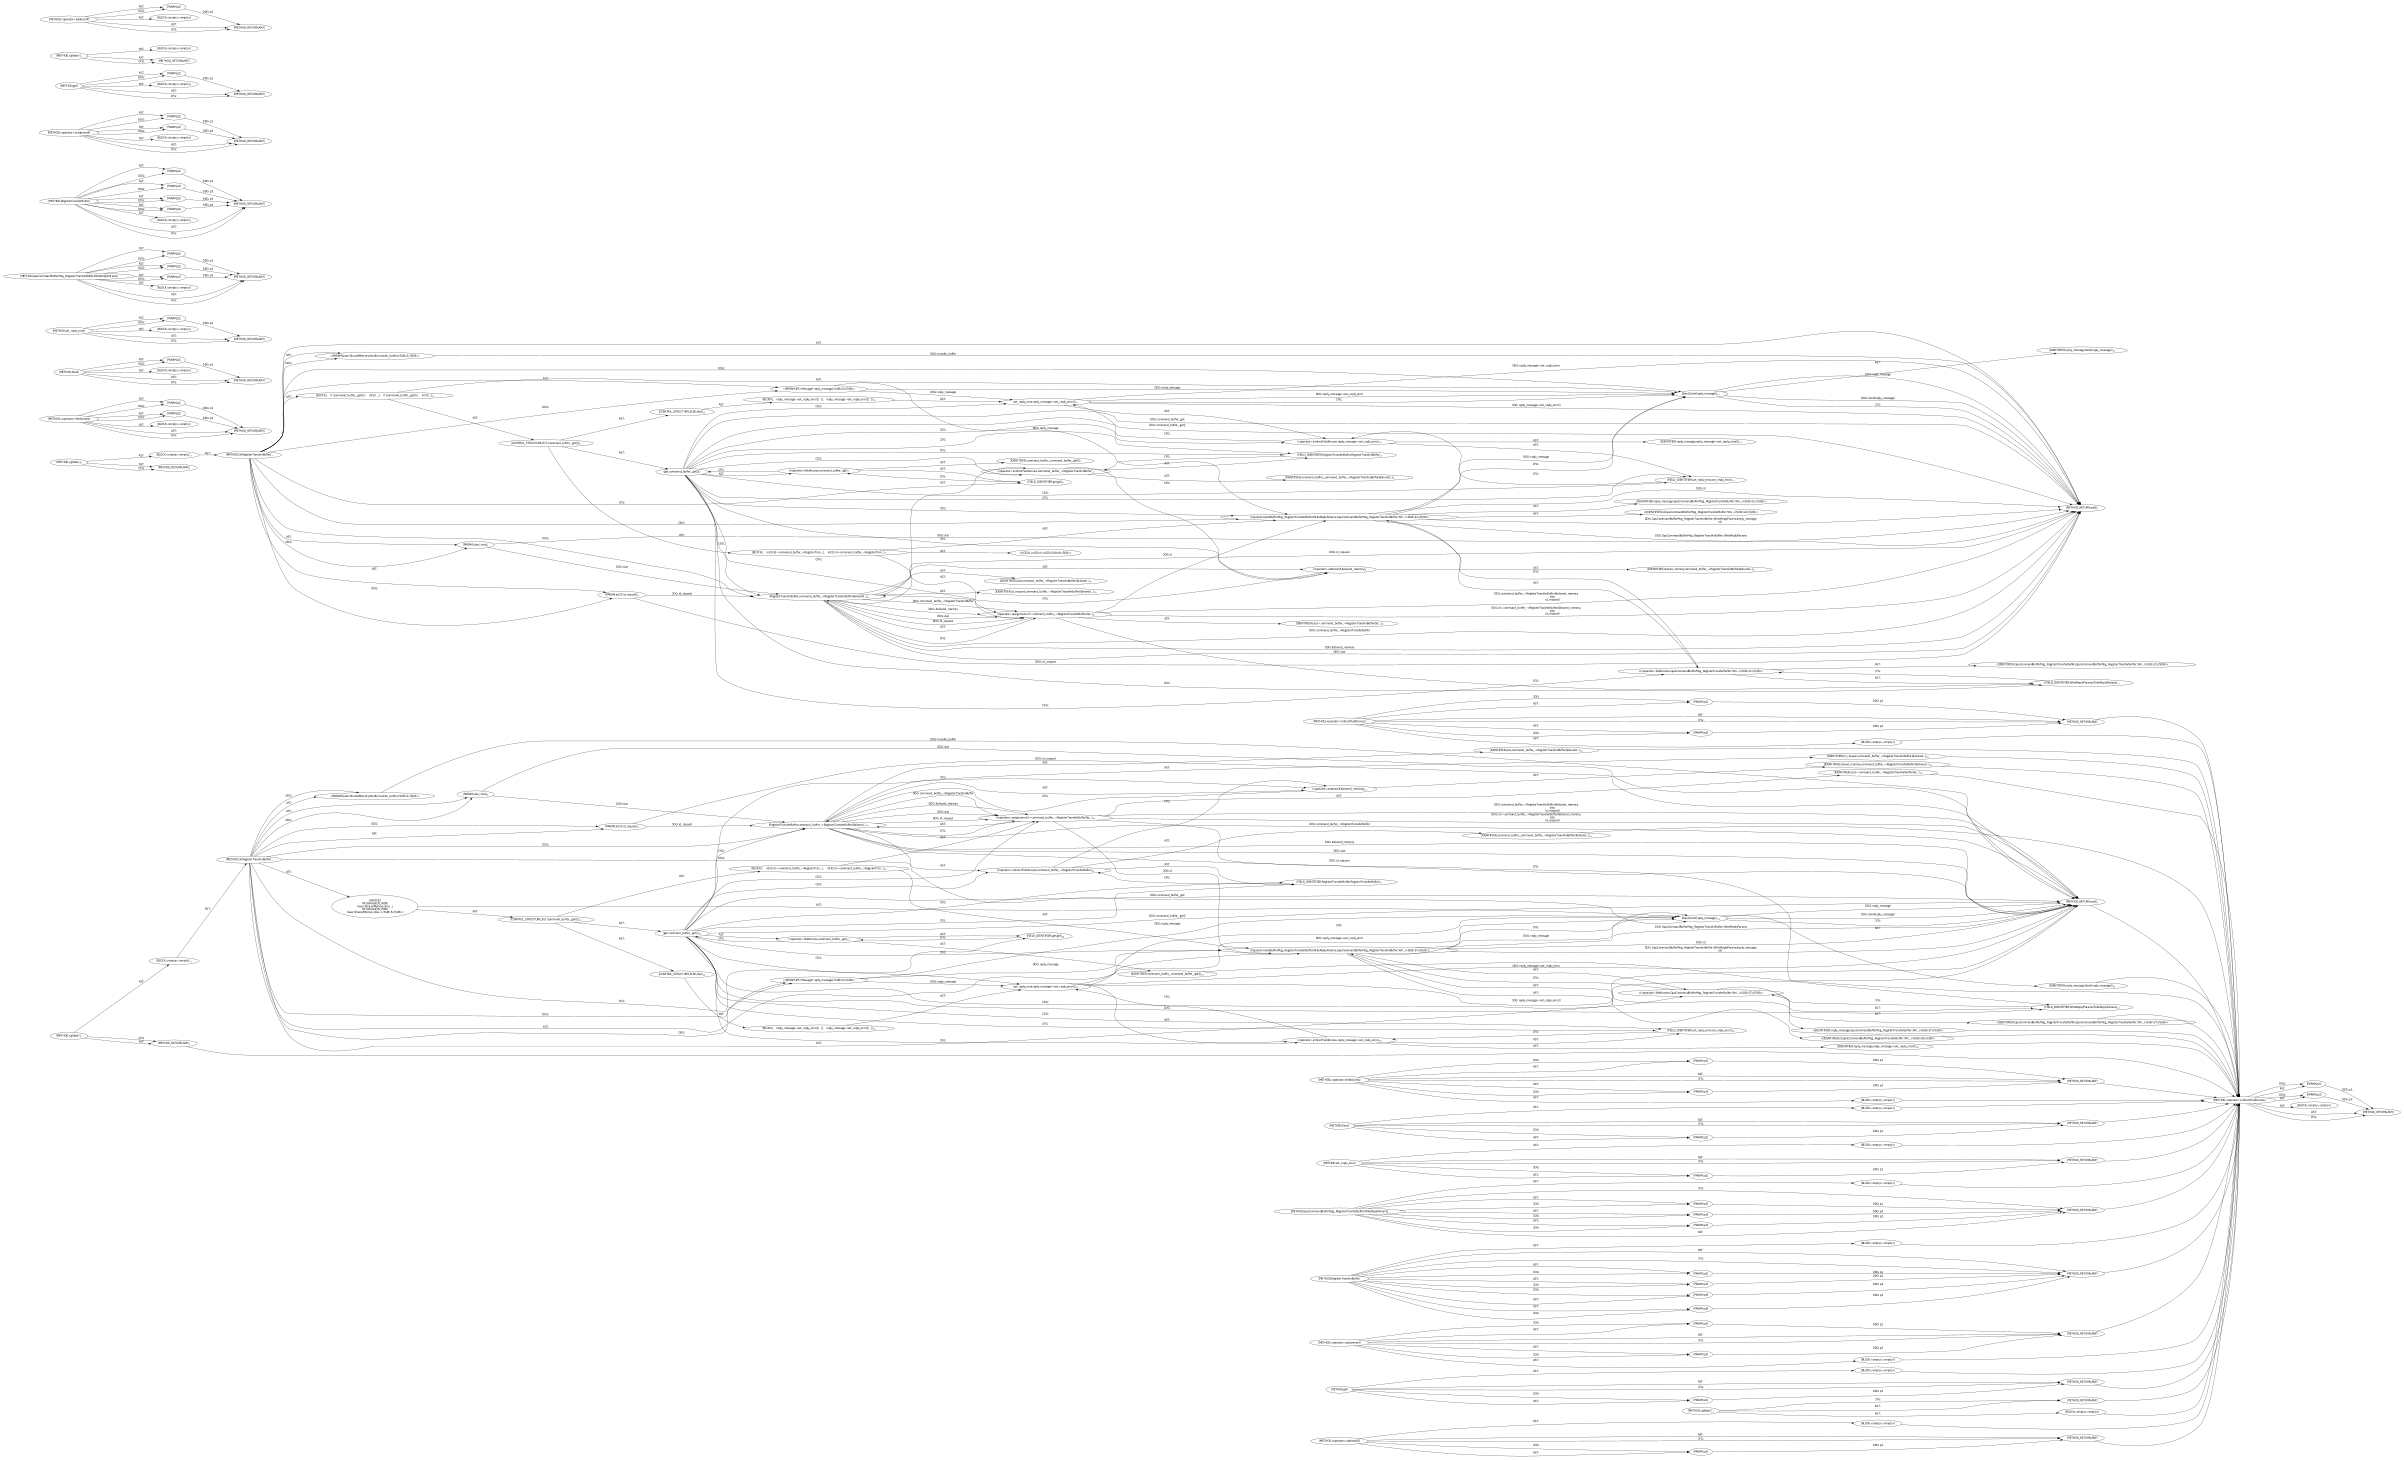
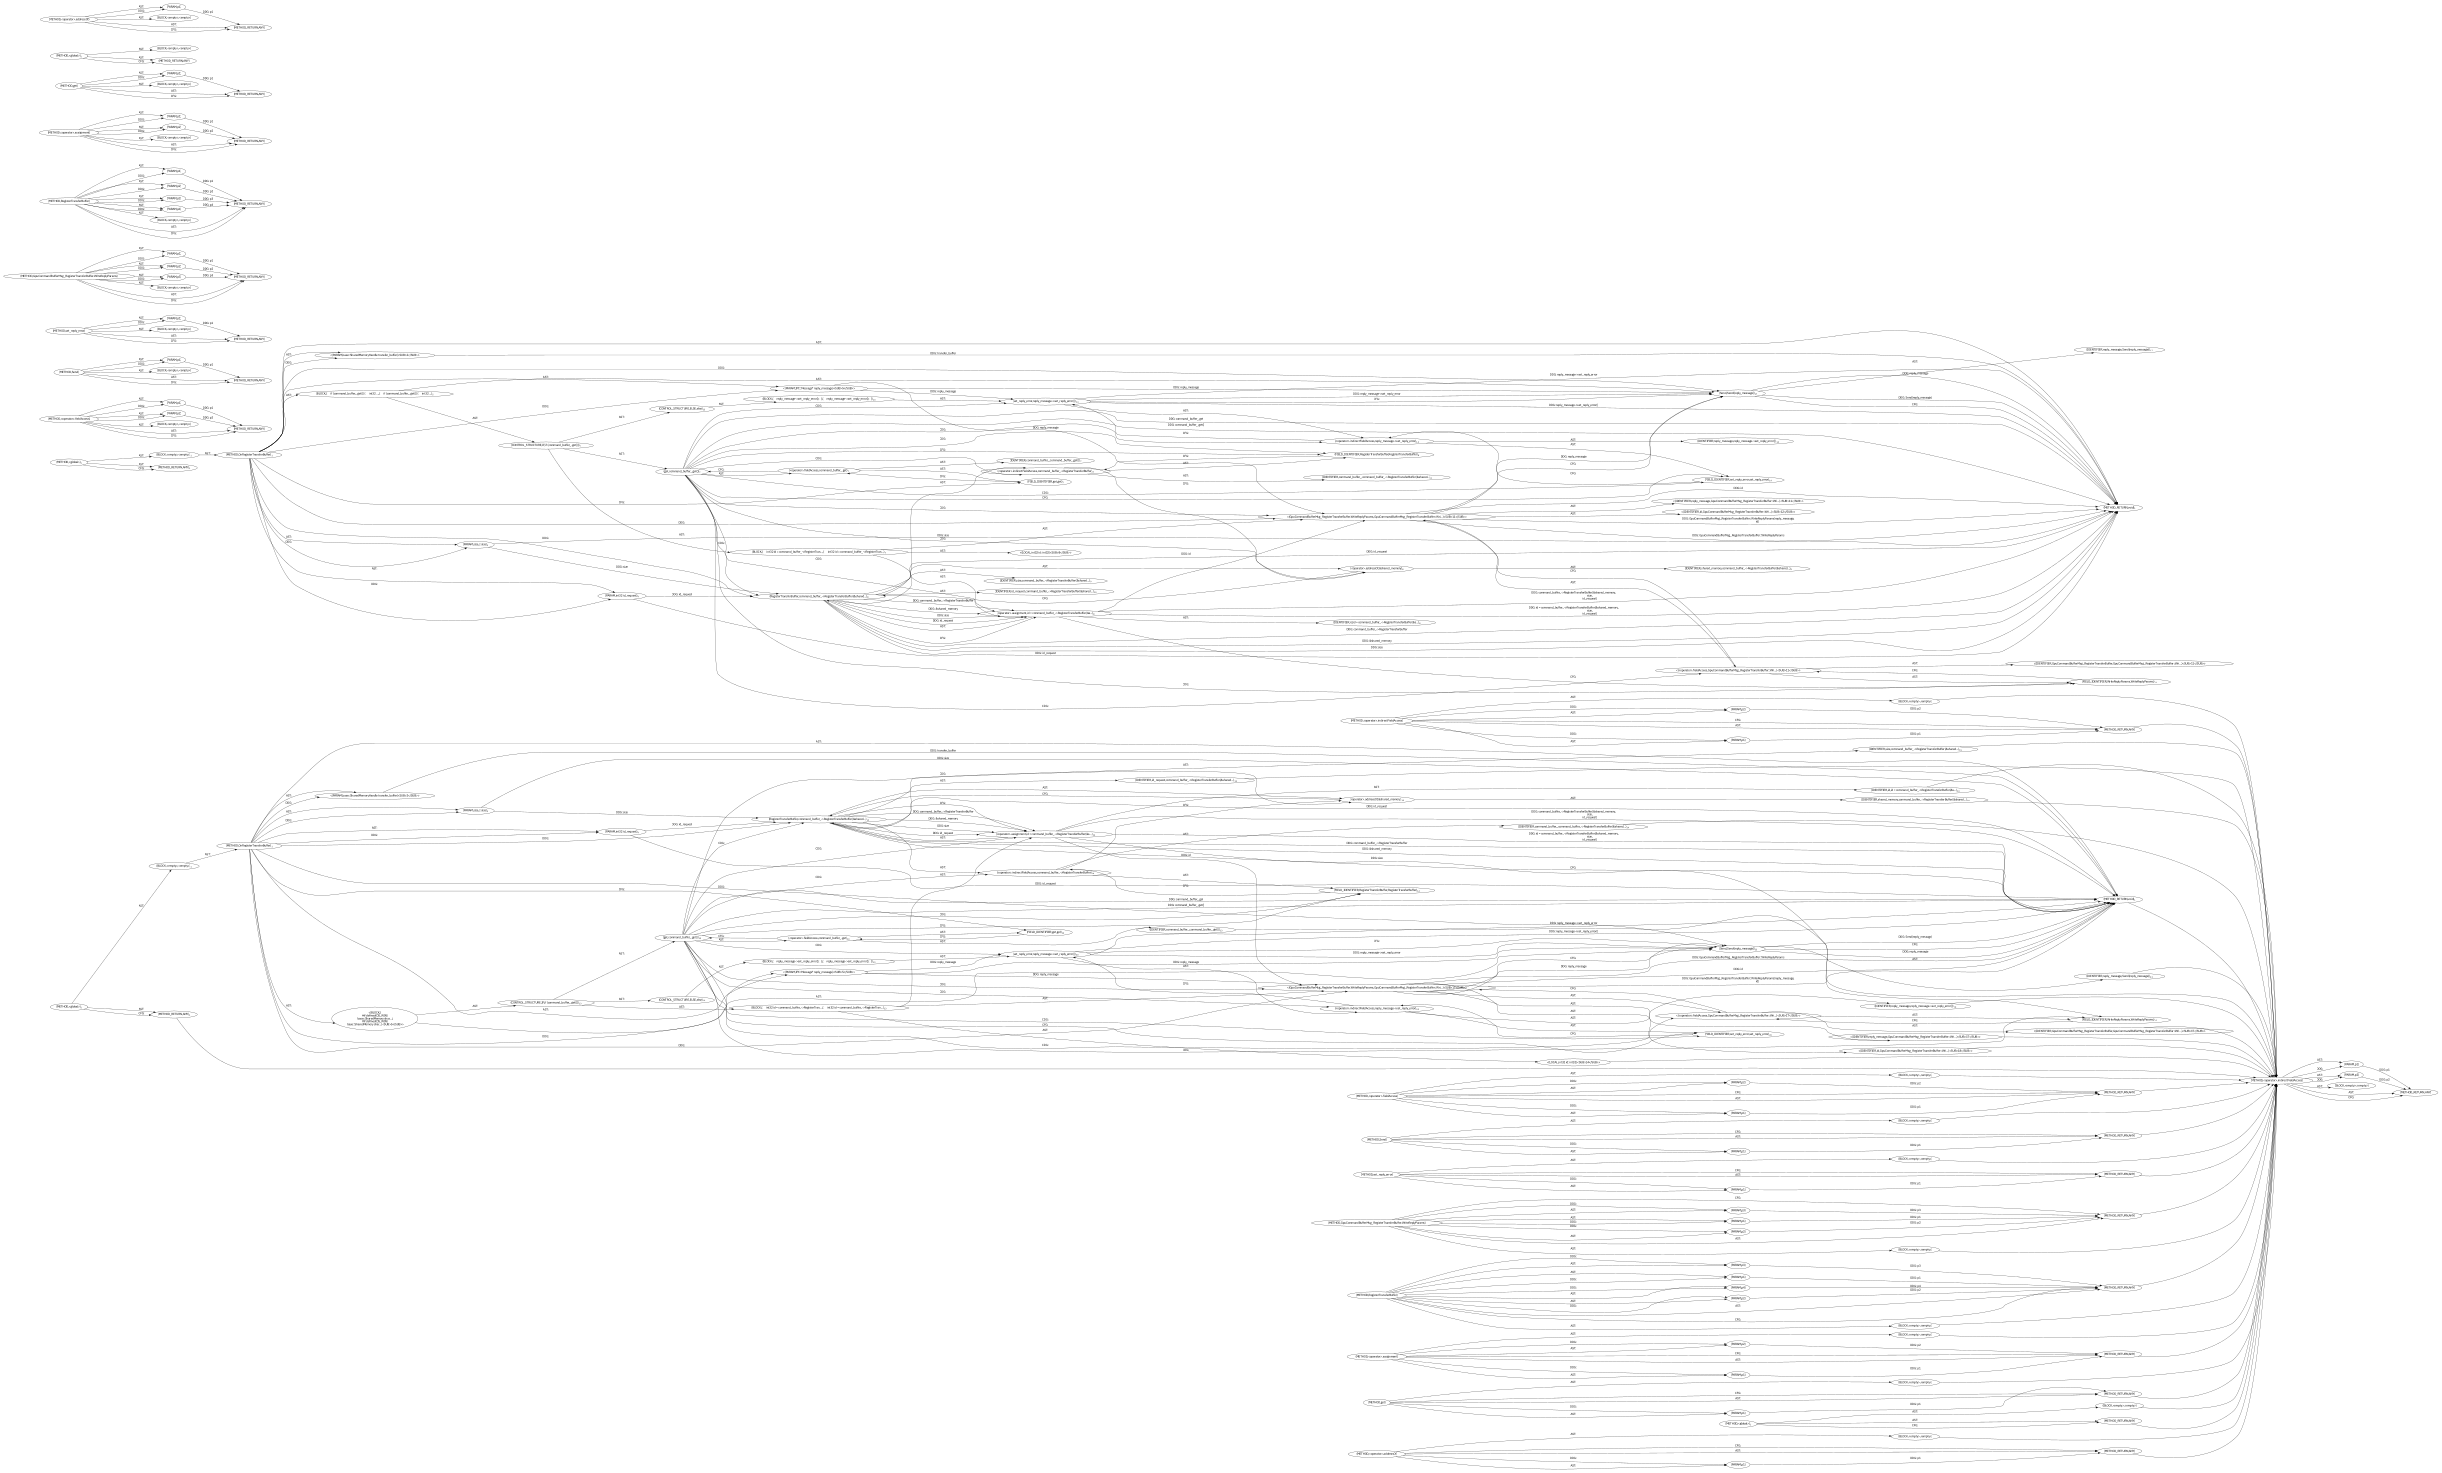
node "<(LOCAL,int32 id: int32)<SUB>14</SUB>>": added
